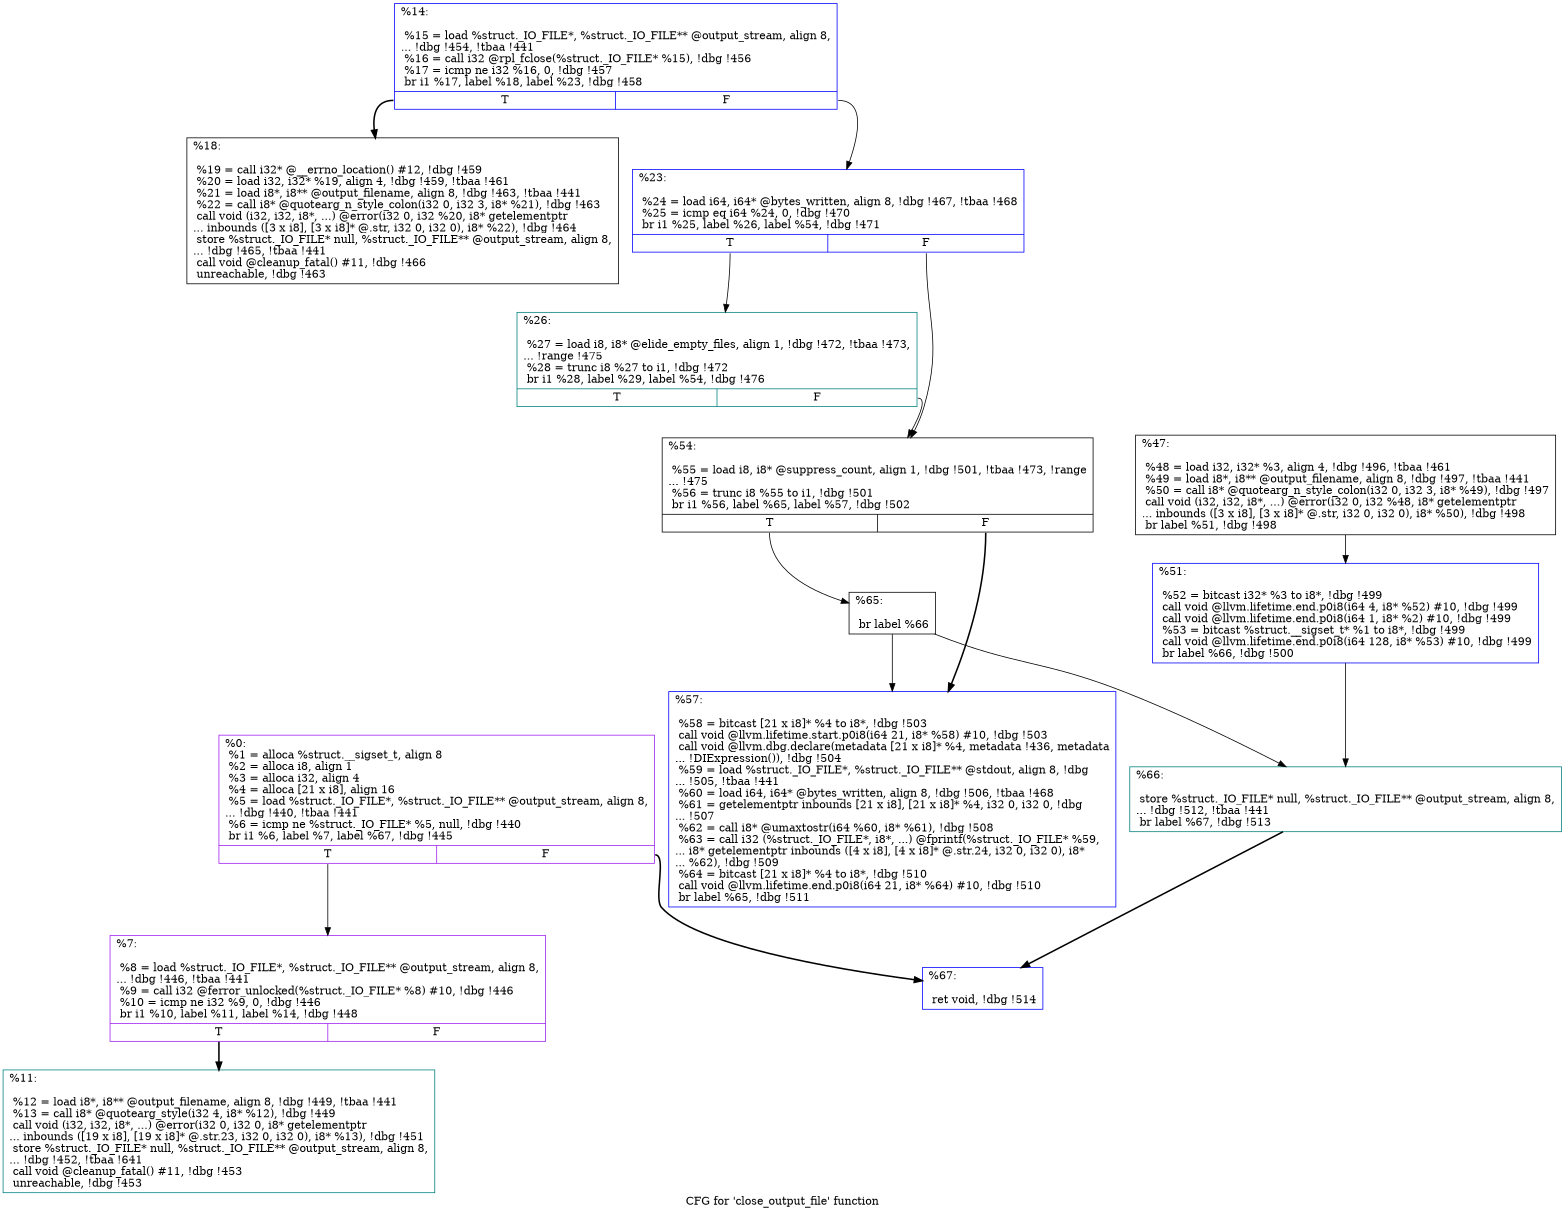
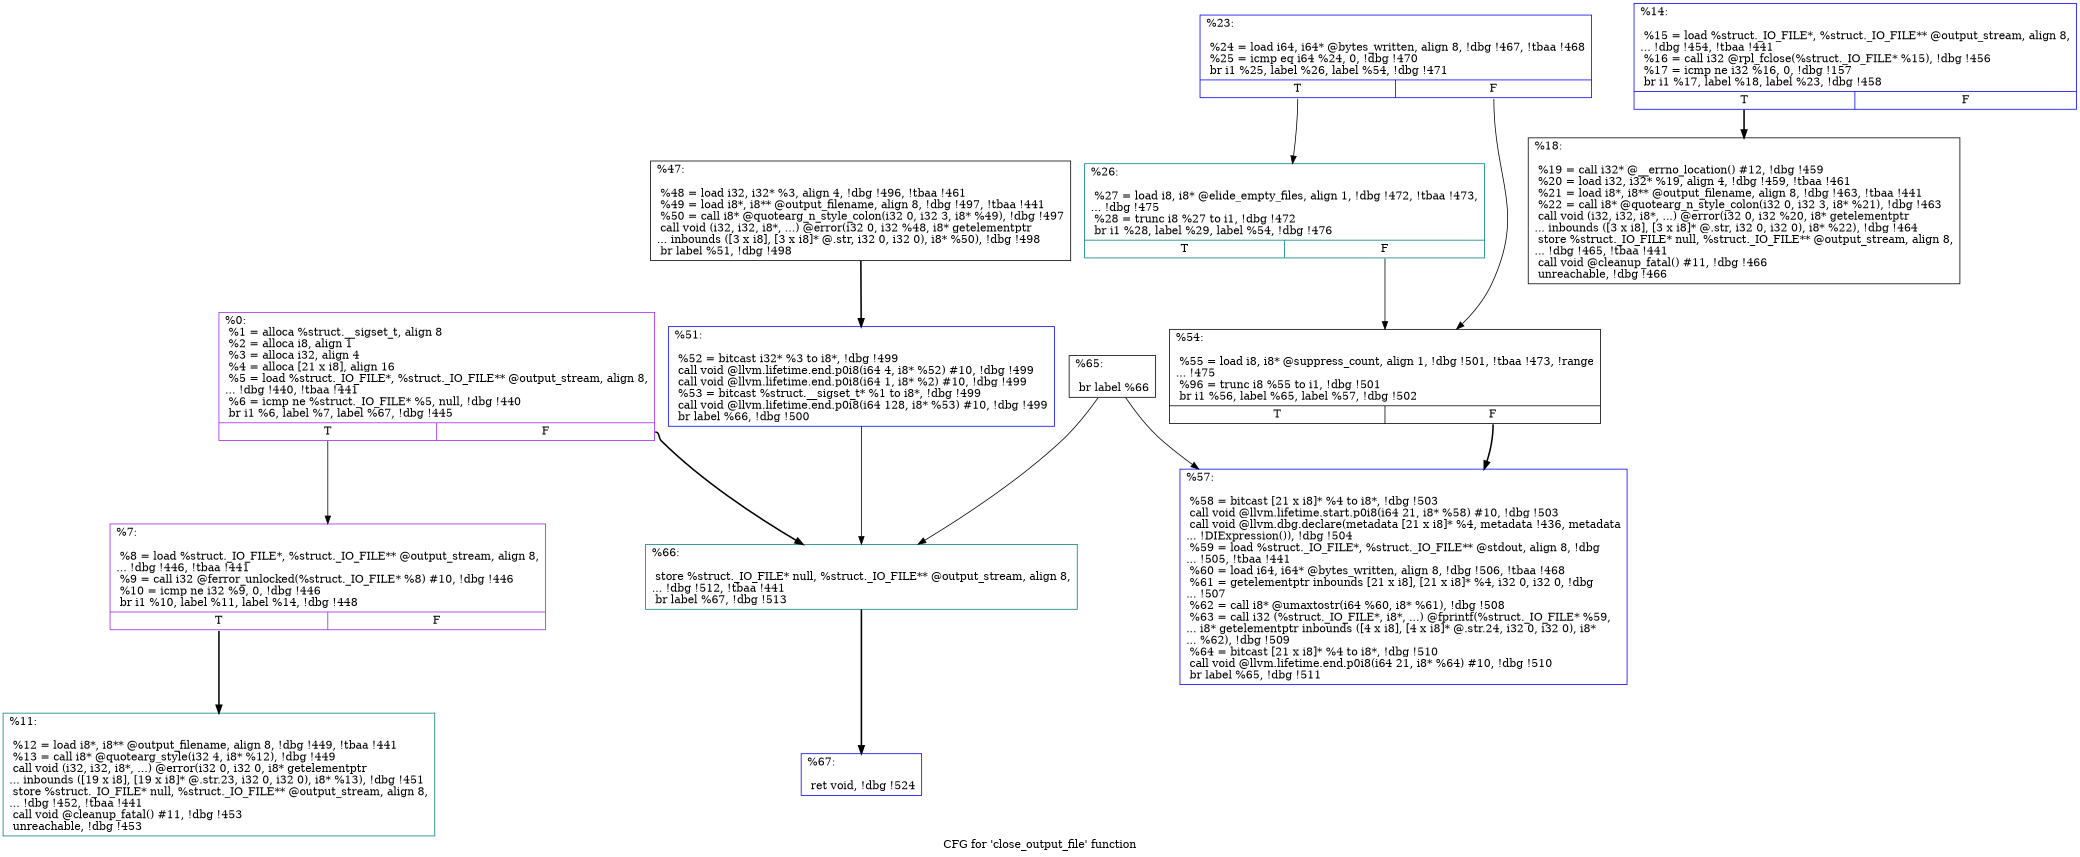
node "%14:": text "%17 = icmp ne i32 %16, 0, !dbg !457" -> "%17 = icmp ne i32 %16, 0, !dbg !157"
edge "%14:" -> "%23:": removed
node "%18:": text "unreachable, !dbg !463" -> "unreachable, !dbg !466"
node "%26:": text "... !range !475" -> "... !dbg !475"
node "%54:": text "%56 = trunc i8 %55 to i1, !dbg !501" -> "%96 = trunc i8 %55 to i1, !dbg !501"
edge "%47:" -> "%51:": style solid -> bold
edge "%54:" -> "%65:": removed
edge "%0:" -> "%67:": now "%0:" -> "%66:"
node "%67:": text "ret void, !dbg !514" -> "ret void, !dbg !524"
node "%11:": text "... !dbg !452, !tbaa !641" -> "... !dbg !452, !tbaa !441"
